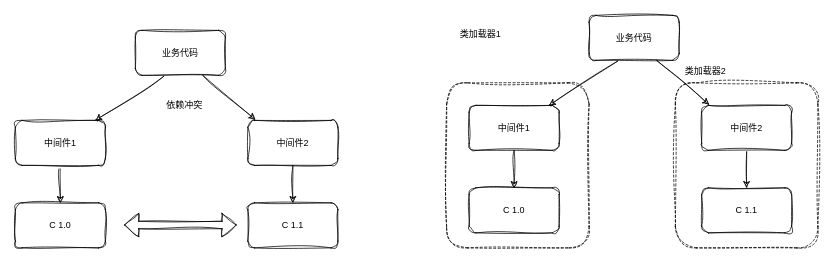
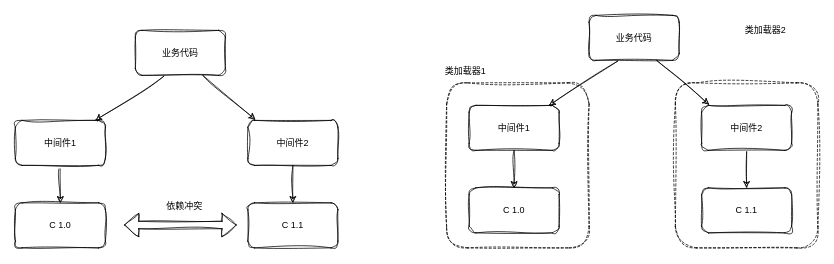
node "类加载器1": moved (480, 34) -> (465, 72)
node "类加载器2": moved (705, 72) -> (765, 30)
node "依赖冲突": moved (184, 105) -> (184, 207)
